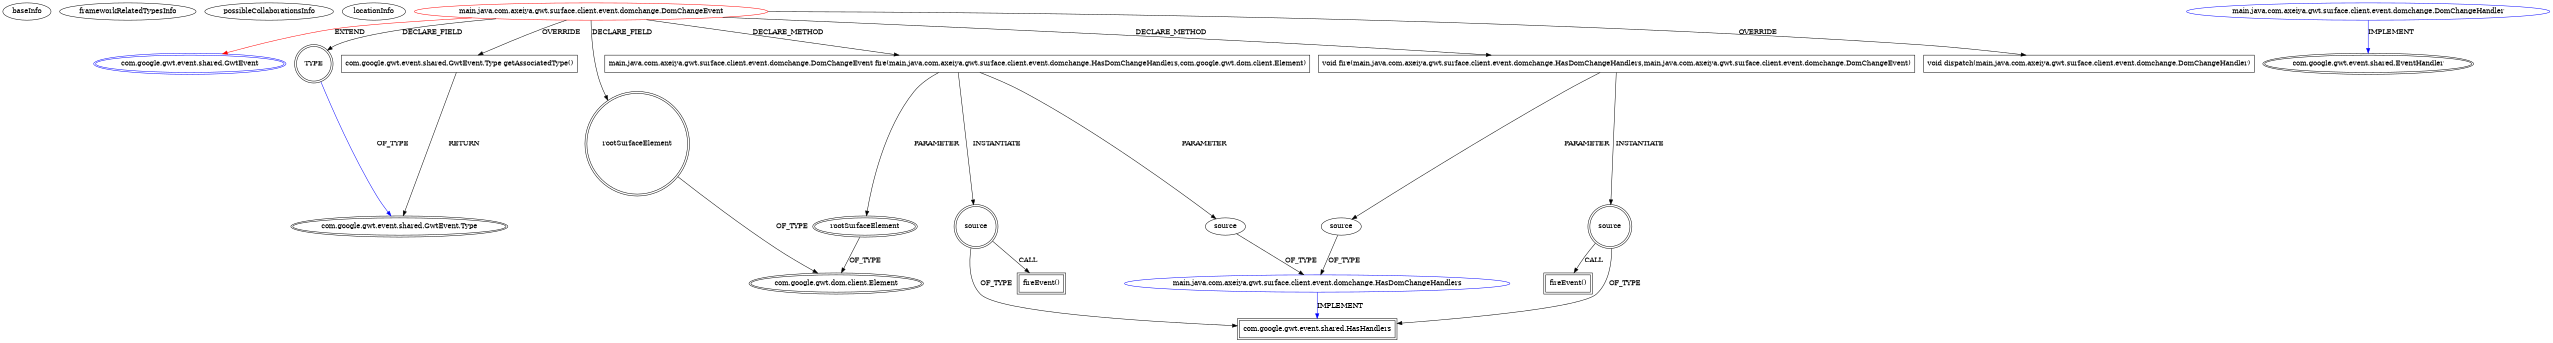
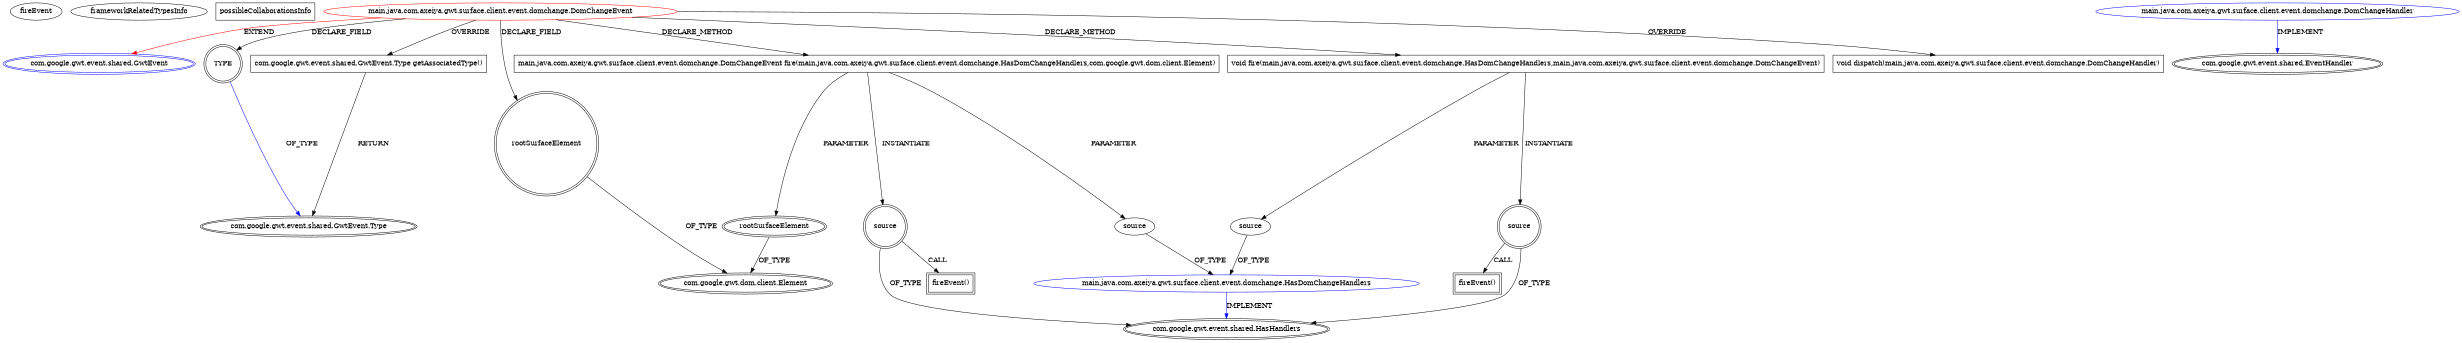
node "baseInfo": label "baseInfo" -> "fireEvent"
node "possibleCollaborationsInfo": shape ellipse -> box
node "locationInfo": removed
node "com.google.gwt.event.shared.HasHandlers": shape box -> ellipse
